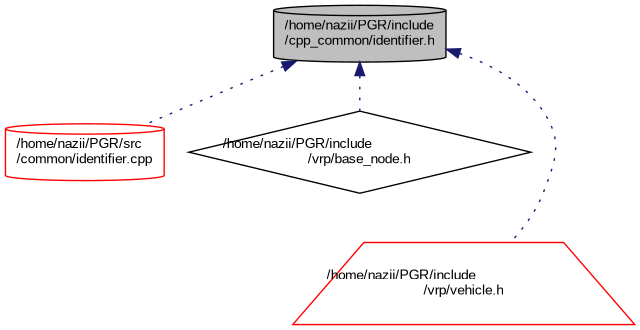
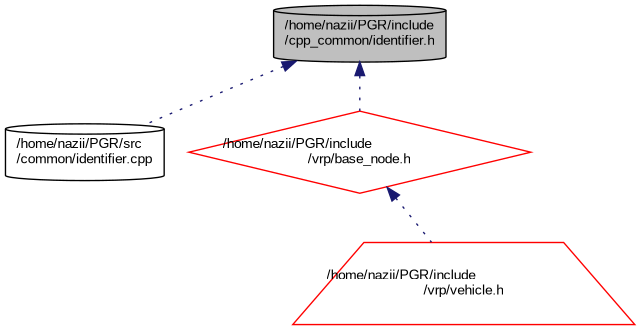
edge "/home/nazii/PGR/include /vrp/vehicle.h" -> "/home/nazii/PGR/include /cpp_common/identifier.h": now "/home/nazii/PGR/include /vrp/vehicle.h" -> "/home/nazii/PGR/include /vrp/base_node.h"
node "/home/nazii/PGR/src /common/identifier.cpp": color red -> black
node "/home/nazii/PGR/include /vrp/base_node.h": color black -> red
